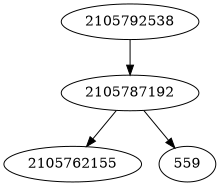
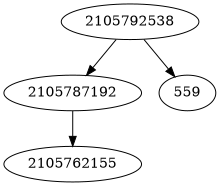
edge "2105787192" -> "559": now "2105792538" -> "559"
